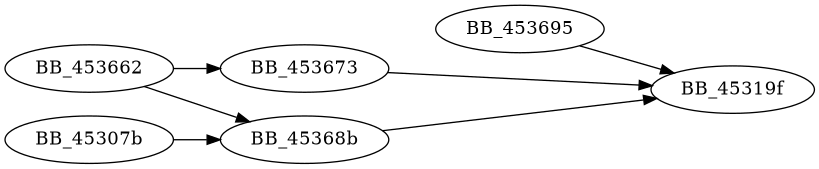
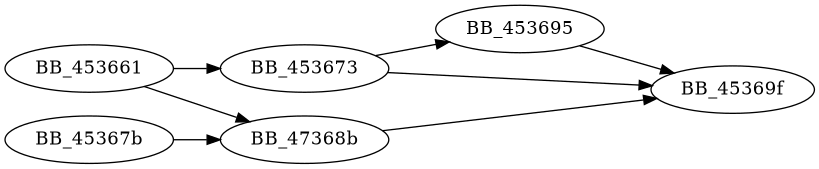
edge "BB_453673" -> "BB_453695": added
node "BB_453662": label "BB_453662" -> "BB_453661"
node "BB_45319f": label "BB_45319f" -> "BB_45369f"
node "BB_45307b": label "BB_45307b" -> "BB_45367b"
node "BB_45368b": label "BB_45368b" -> "BB_47368b"
